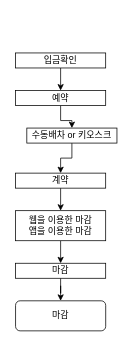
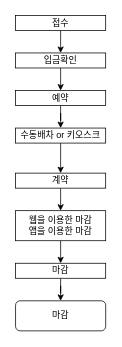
node "접수": added
edge "접수" -> "입금확인": added
node "수동배차 or 키오스크": moved (72, 135) -> (60, 135)
